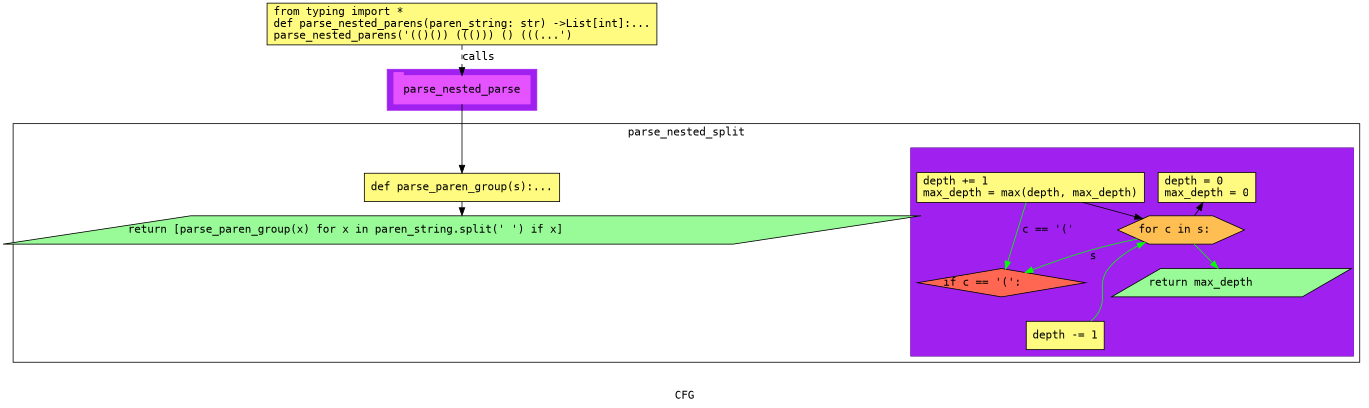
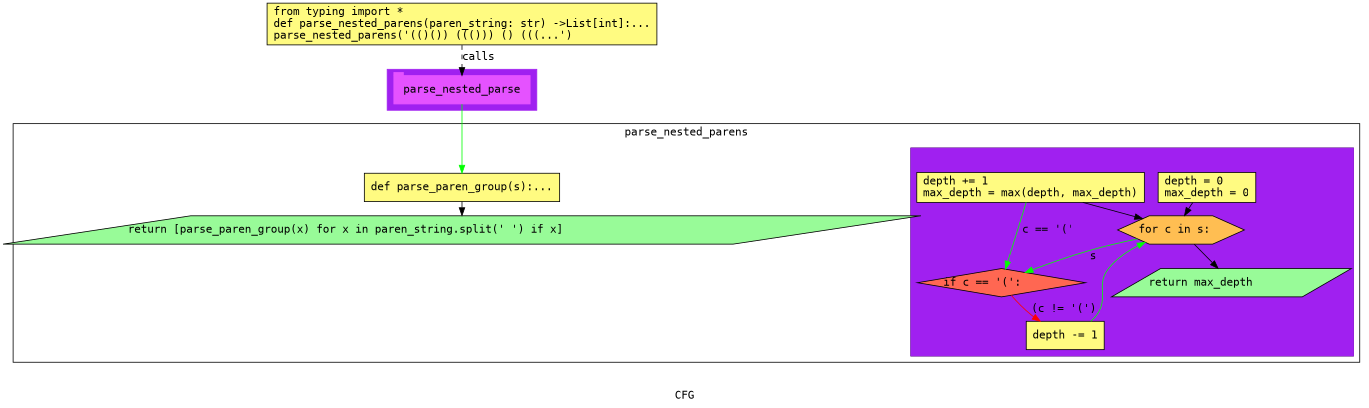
cluster "parse_nested_split": label "parse_nested_split" -> "parse_nested_parens"
edge "parse_nested_parse" -> "def parse_paren_group(s):...": color black -> green
edge "for c in s:" -> "depth = 0 max_depth = 0": reversed
edge "for c in s:" -> "return max_depth": color green -> black
edge "if c == '(':" -> "depth -= 1": added, label "(c != '(')"
